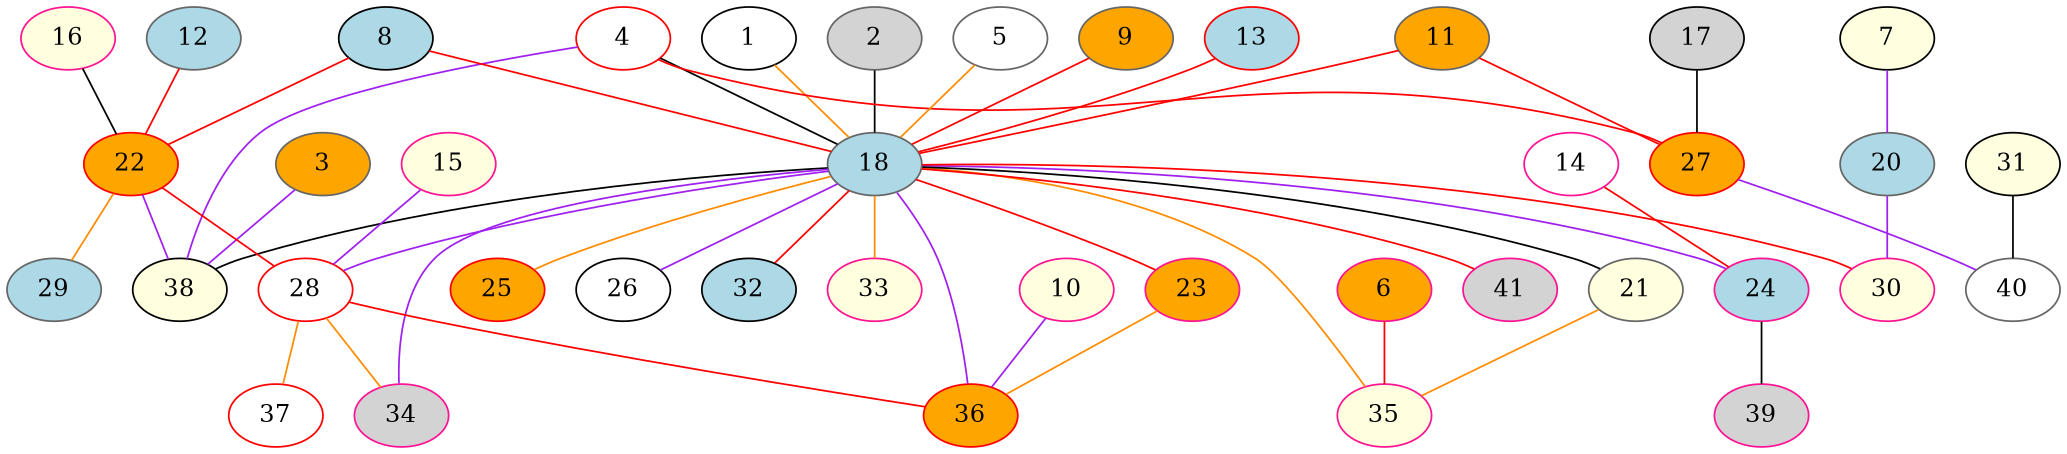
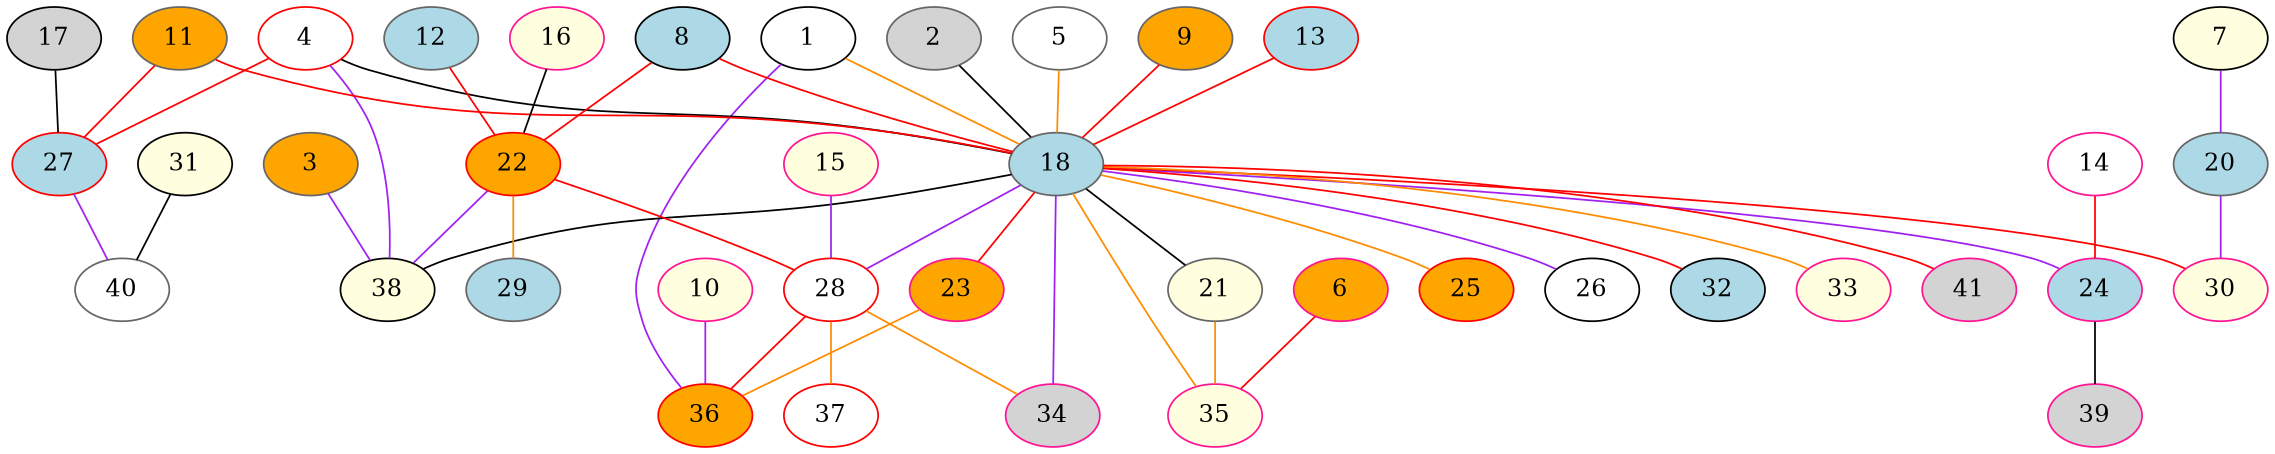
node "27": fillcolor orange -> lightblue
edge "18" -- "36": now "1" -- "36"
